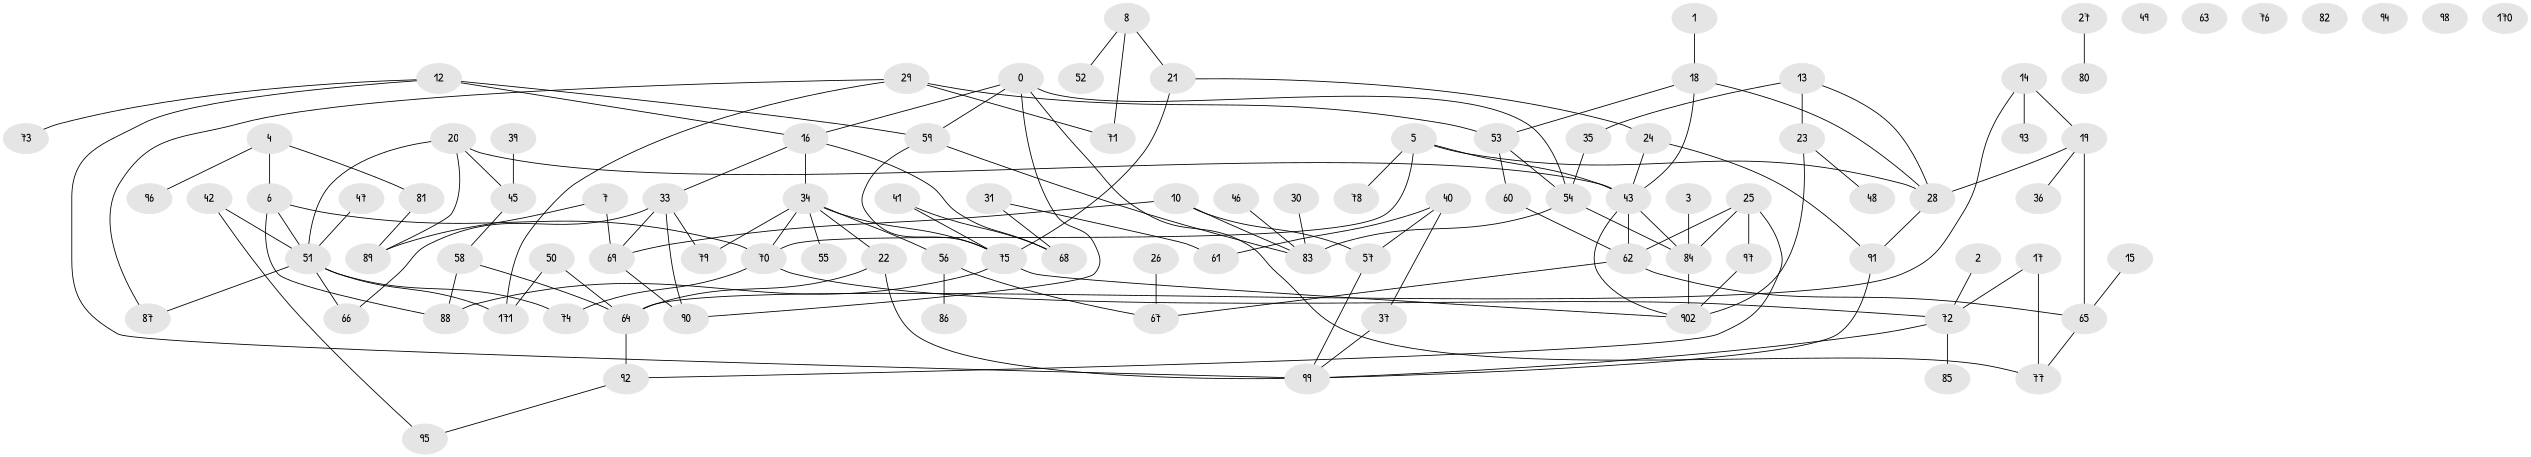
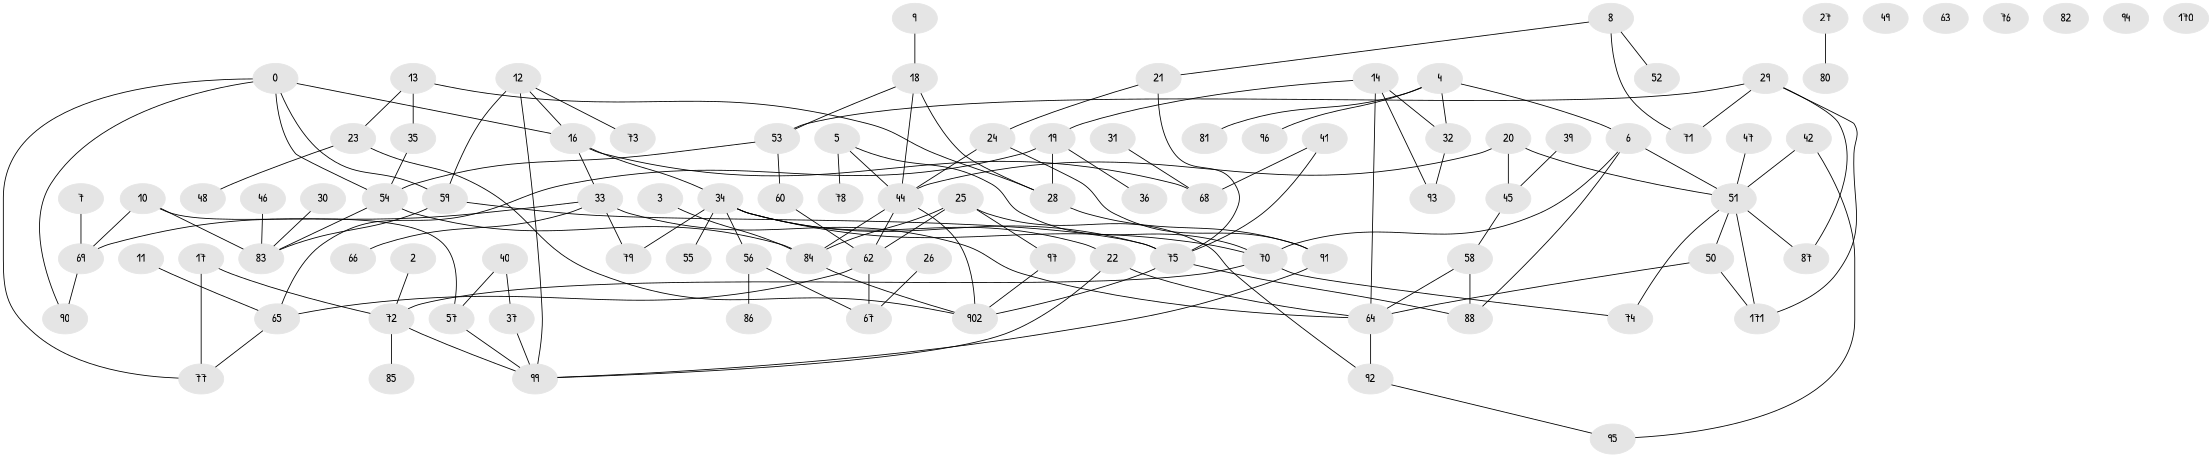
node "1": label "1" -> "9"
node "98": removed
node "32": added
edge "5" -- "28": removed
node "43": label "43" -> "44"
node "89": removed
edge "33" -- "90": now "33" -- "64"
node "61": removed
node "15": label "15" -> "11"
edge "51" -- "66": now "51" -- "50"
